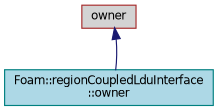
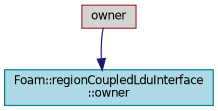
edge "Foam::regionCoupledLduInterface ::owner" -> "owner": reversed
